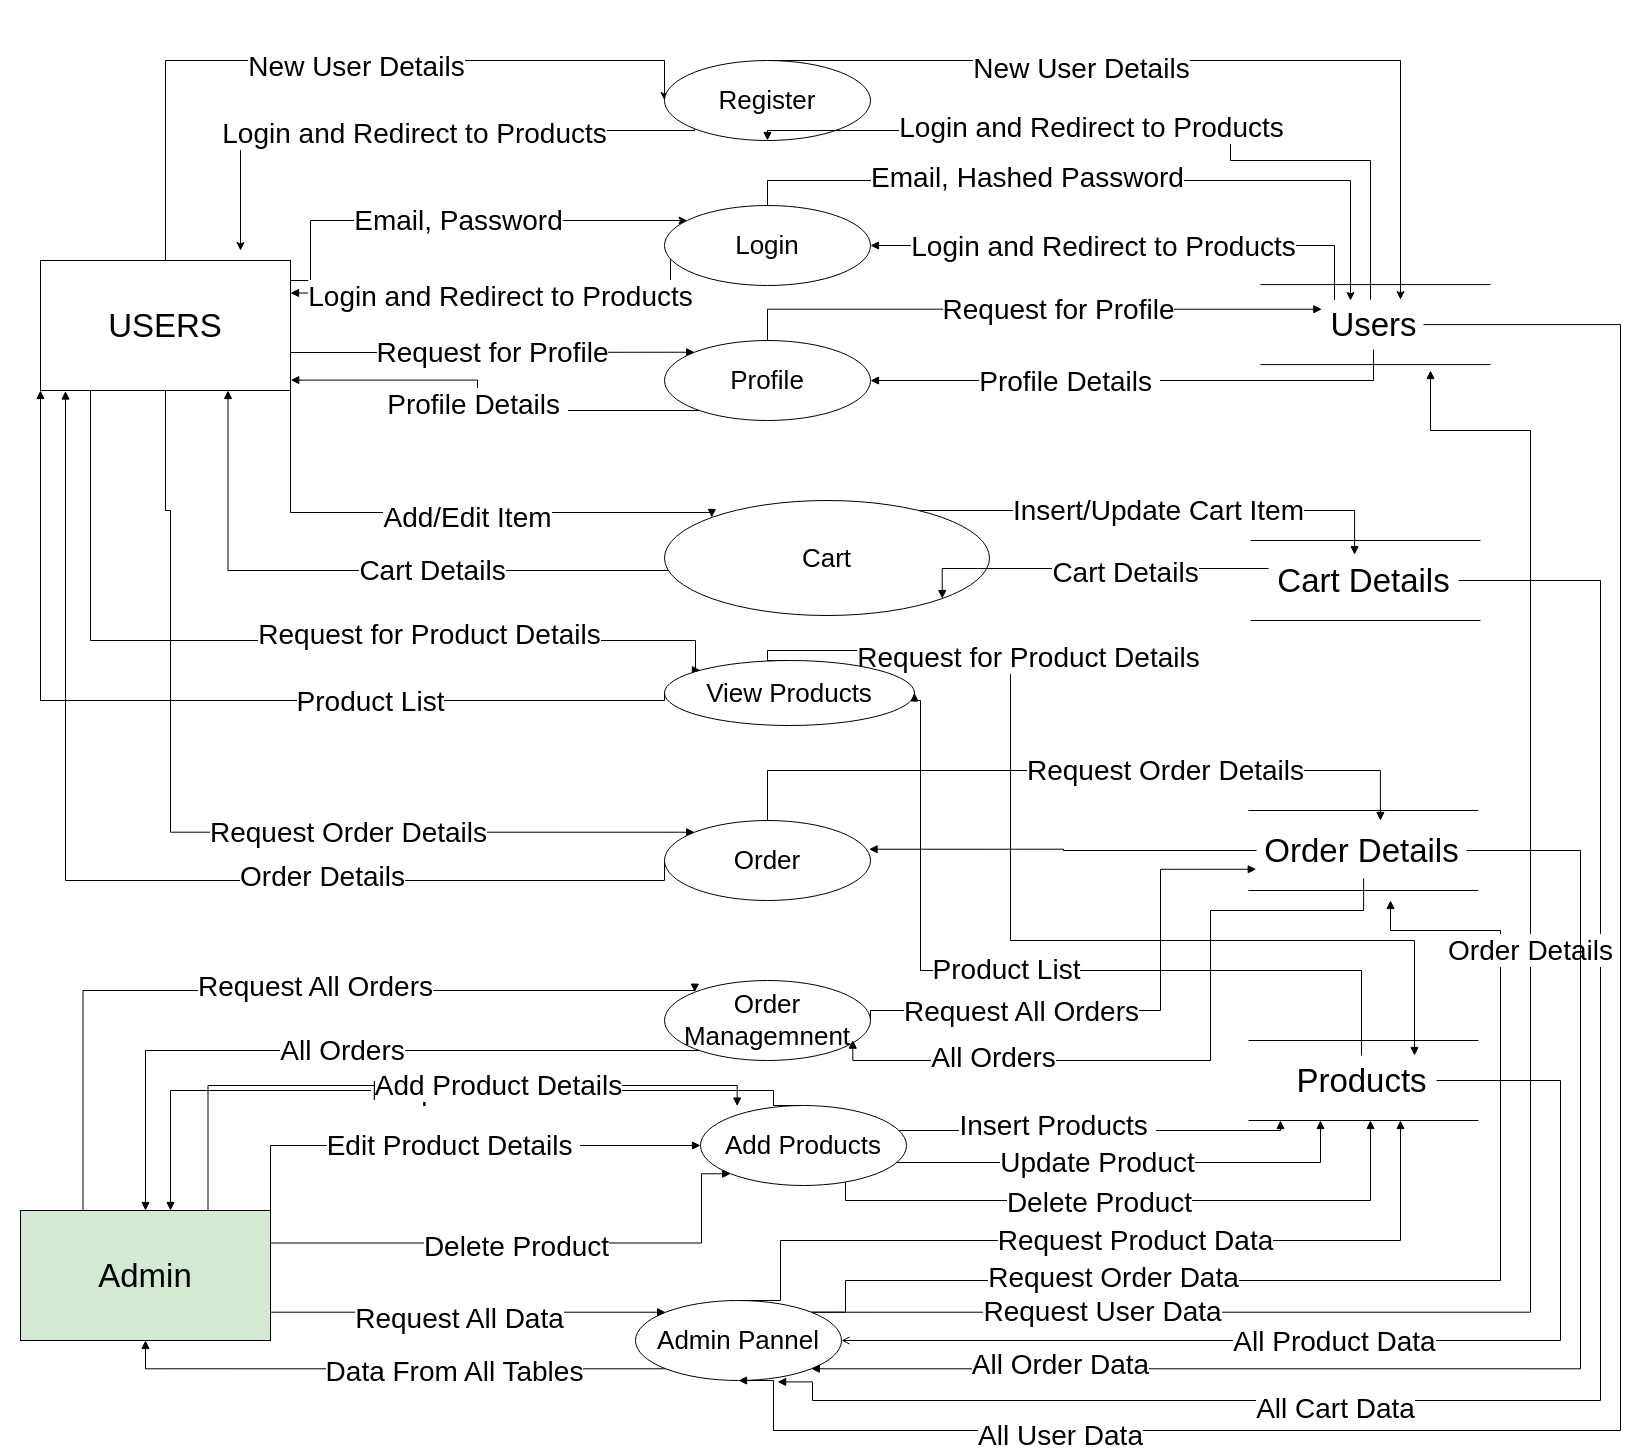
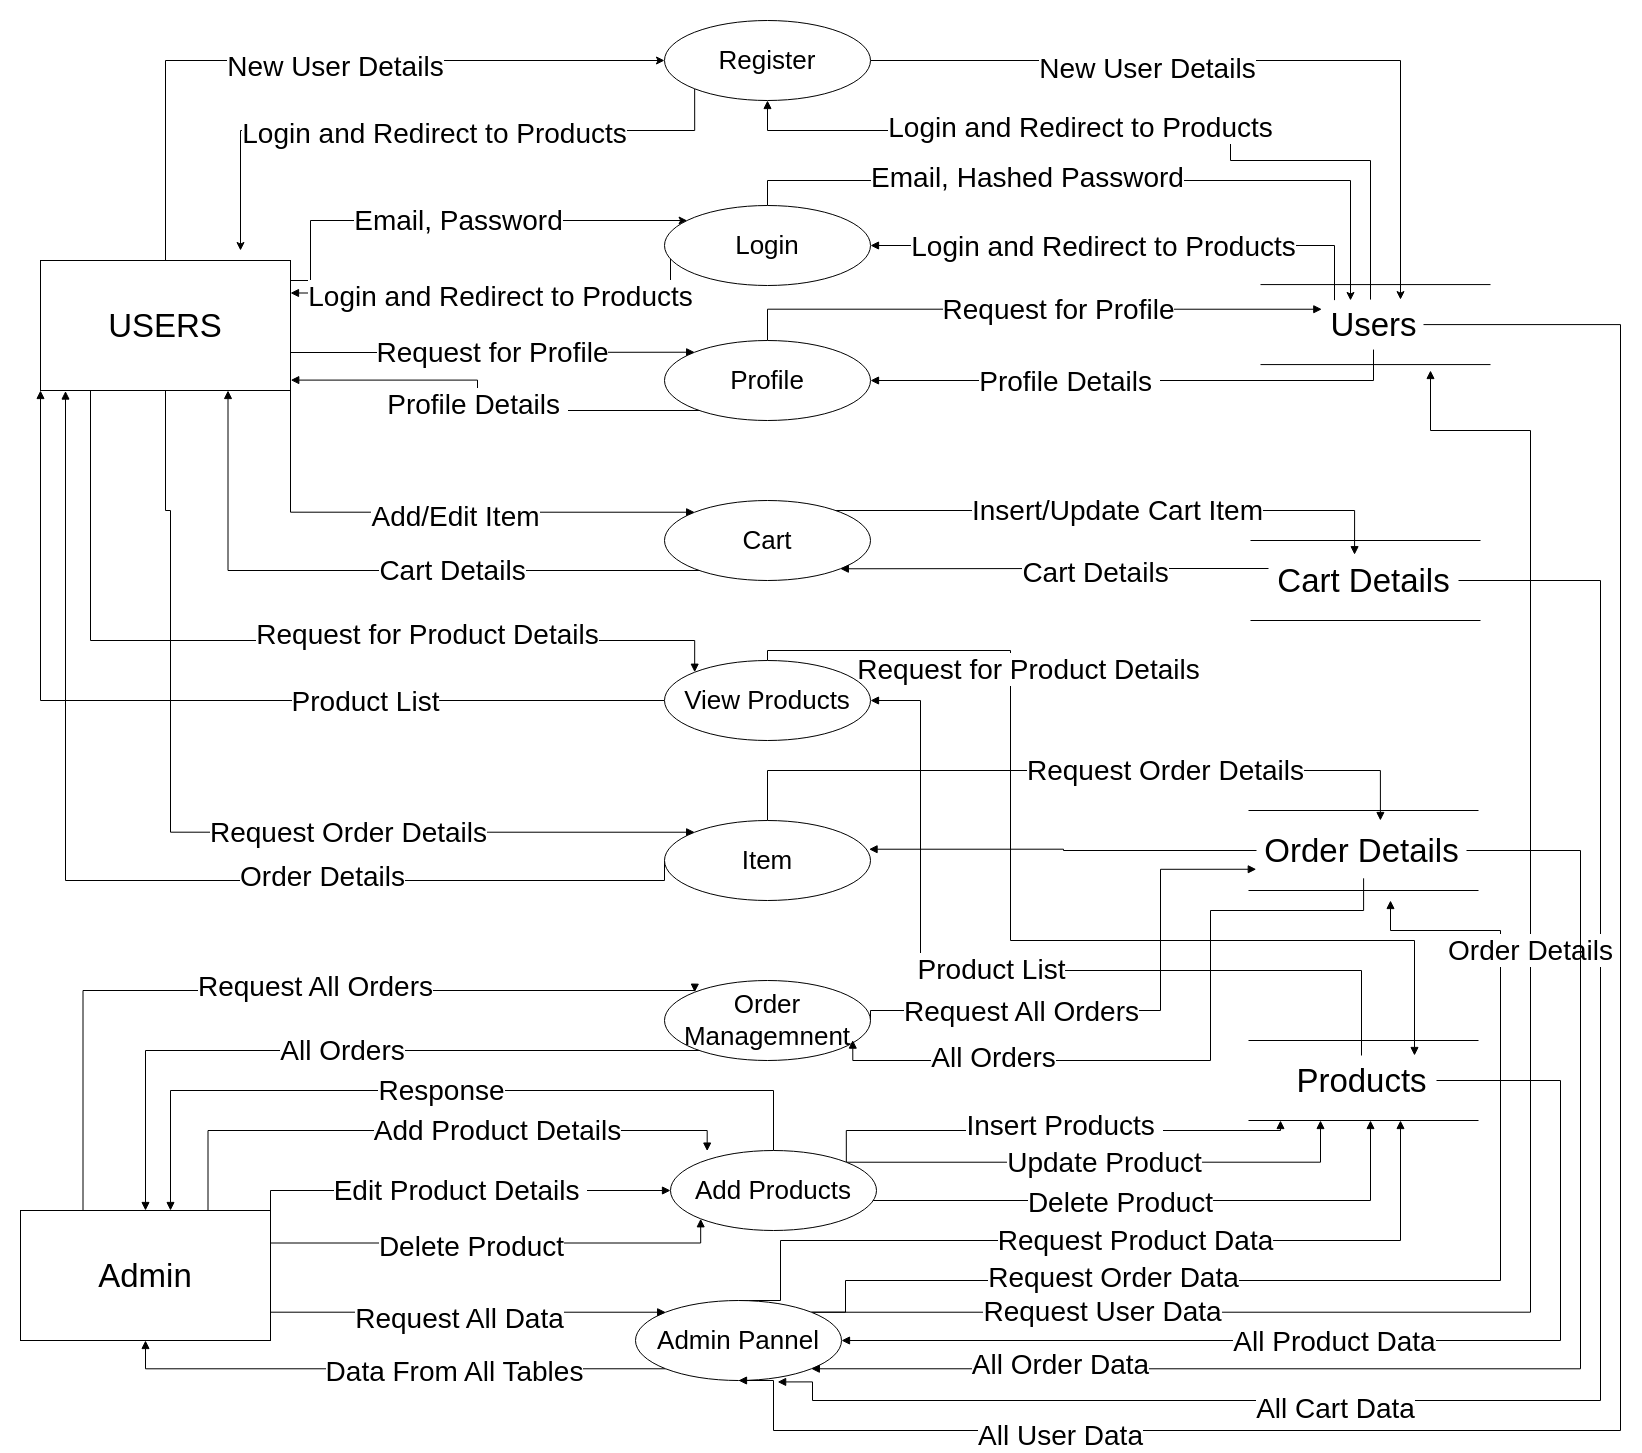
node "Register": moved (768, 101) -> (768, 61)
node "Cart": size 325x115 -> 206x80
node "View Products": size 250x65 -> 206x80
node "Order": label "Order" -> "Item"
node "Add Products": moved (804, 1146) -> (774, 1191)
node "Admin": fillcolor #d5e8d4 -> #ffffff
edge "Products" -> "Admin Pannel": arrowhead open -> block
